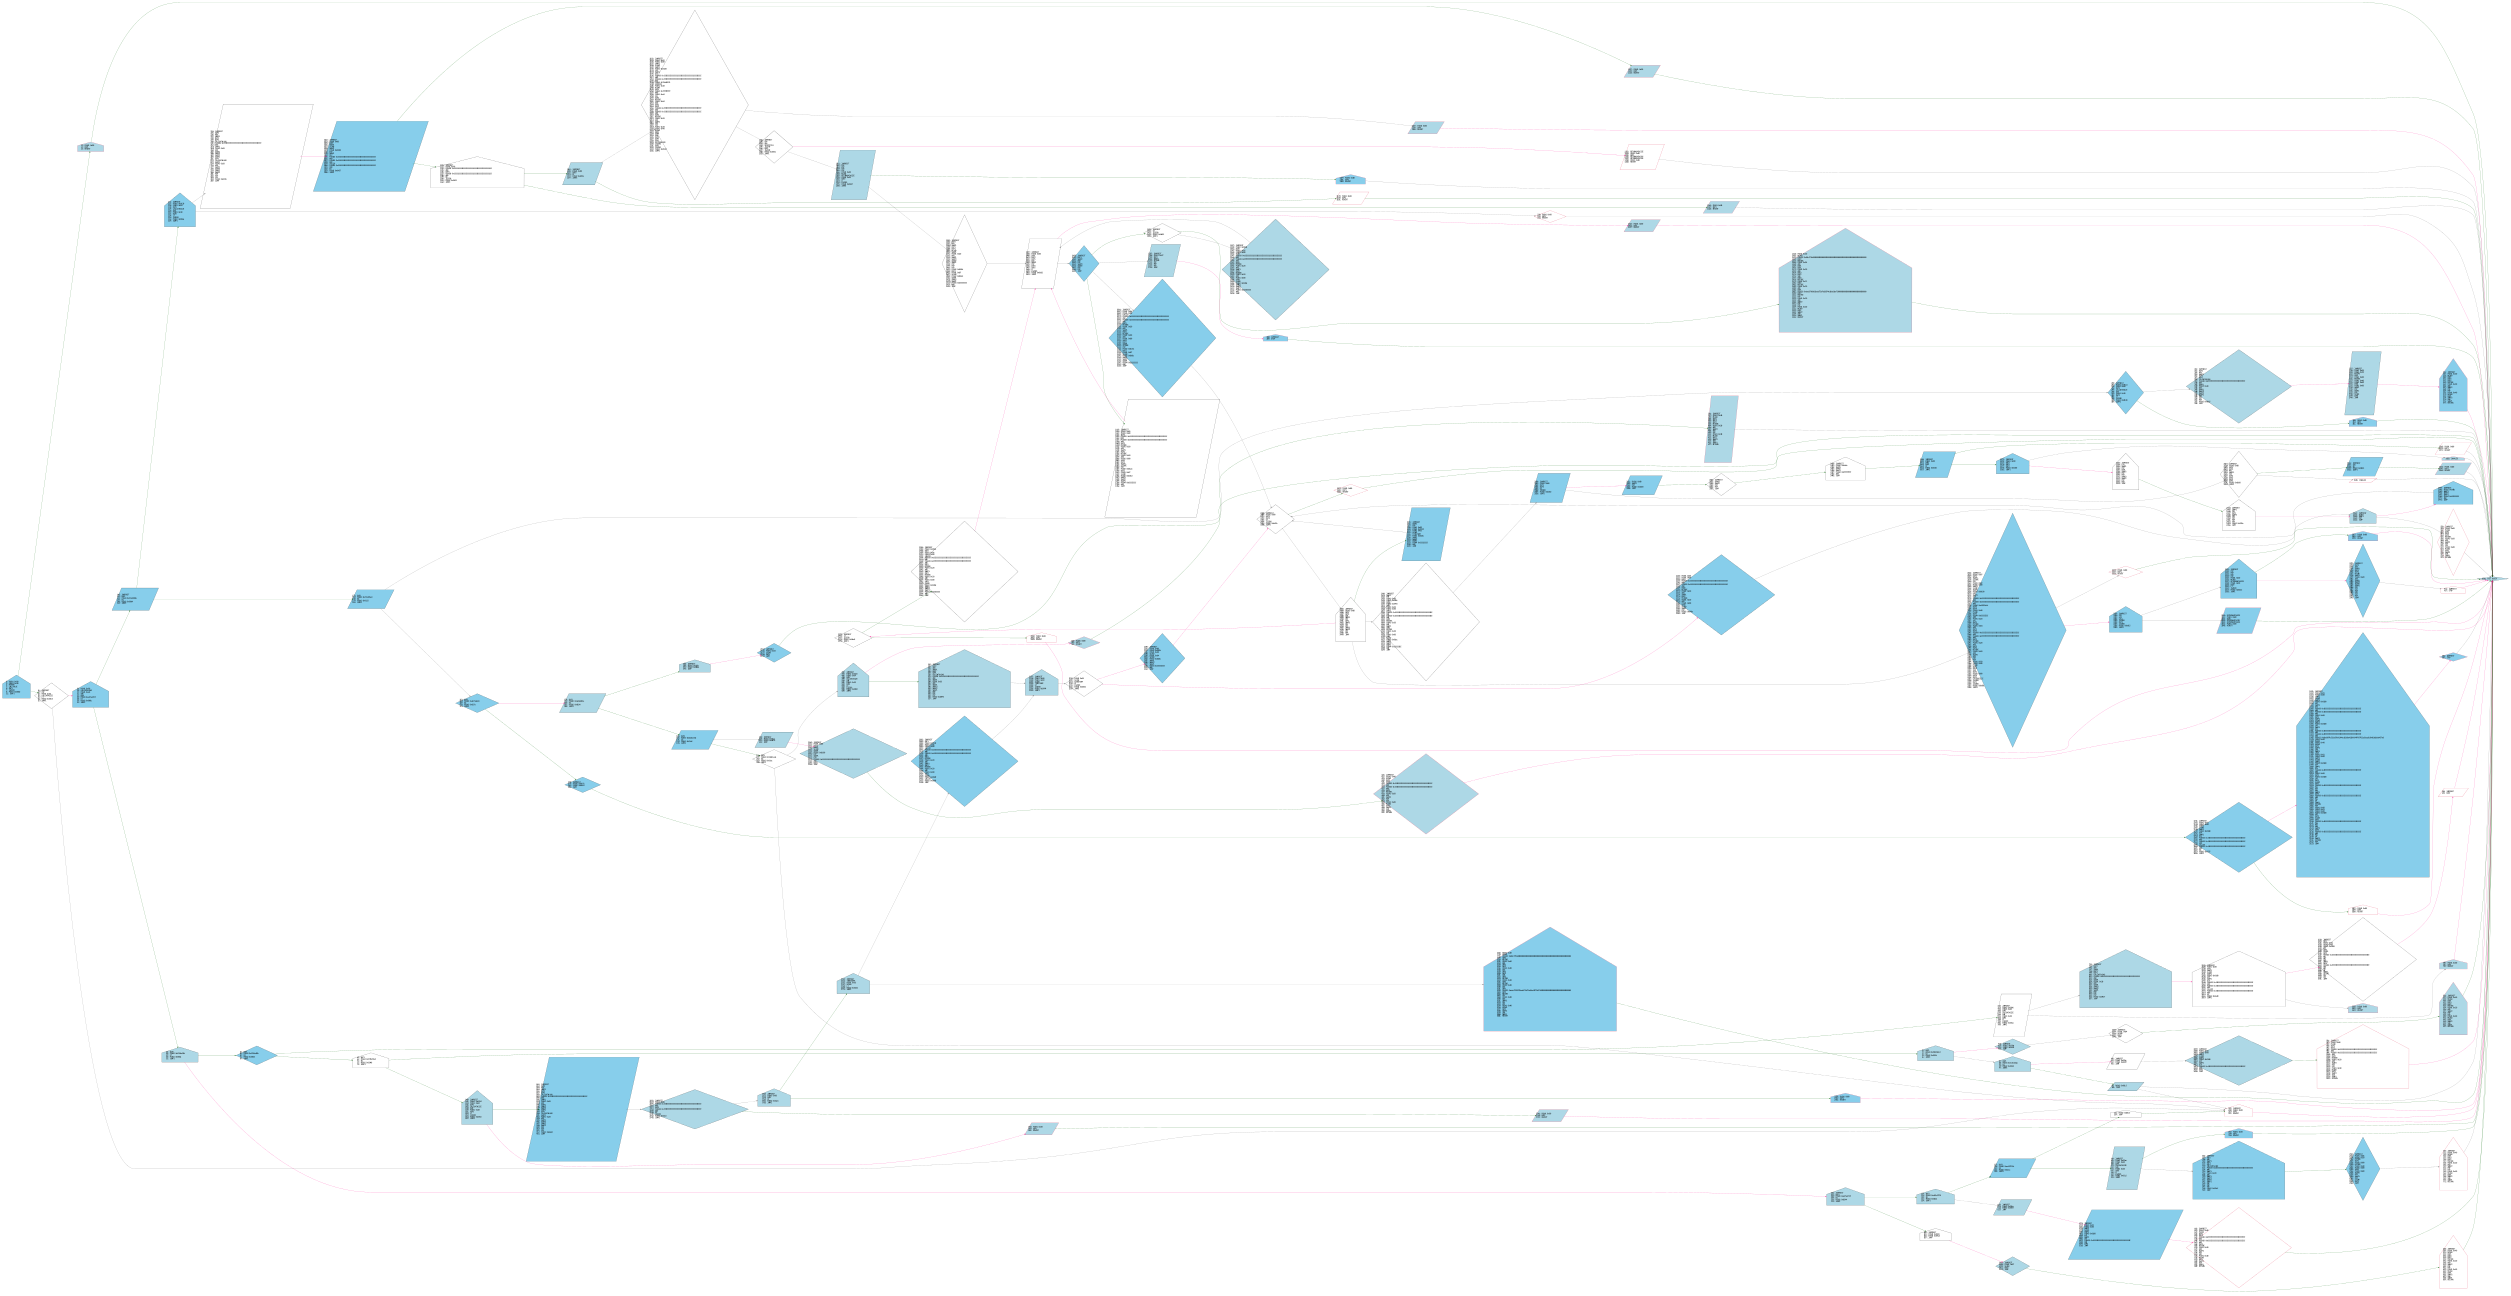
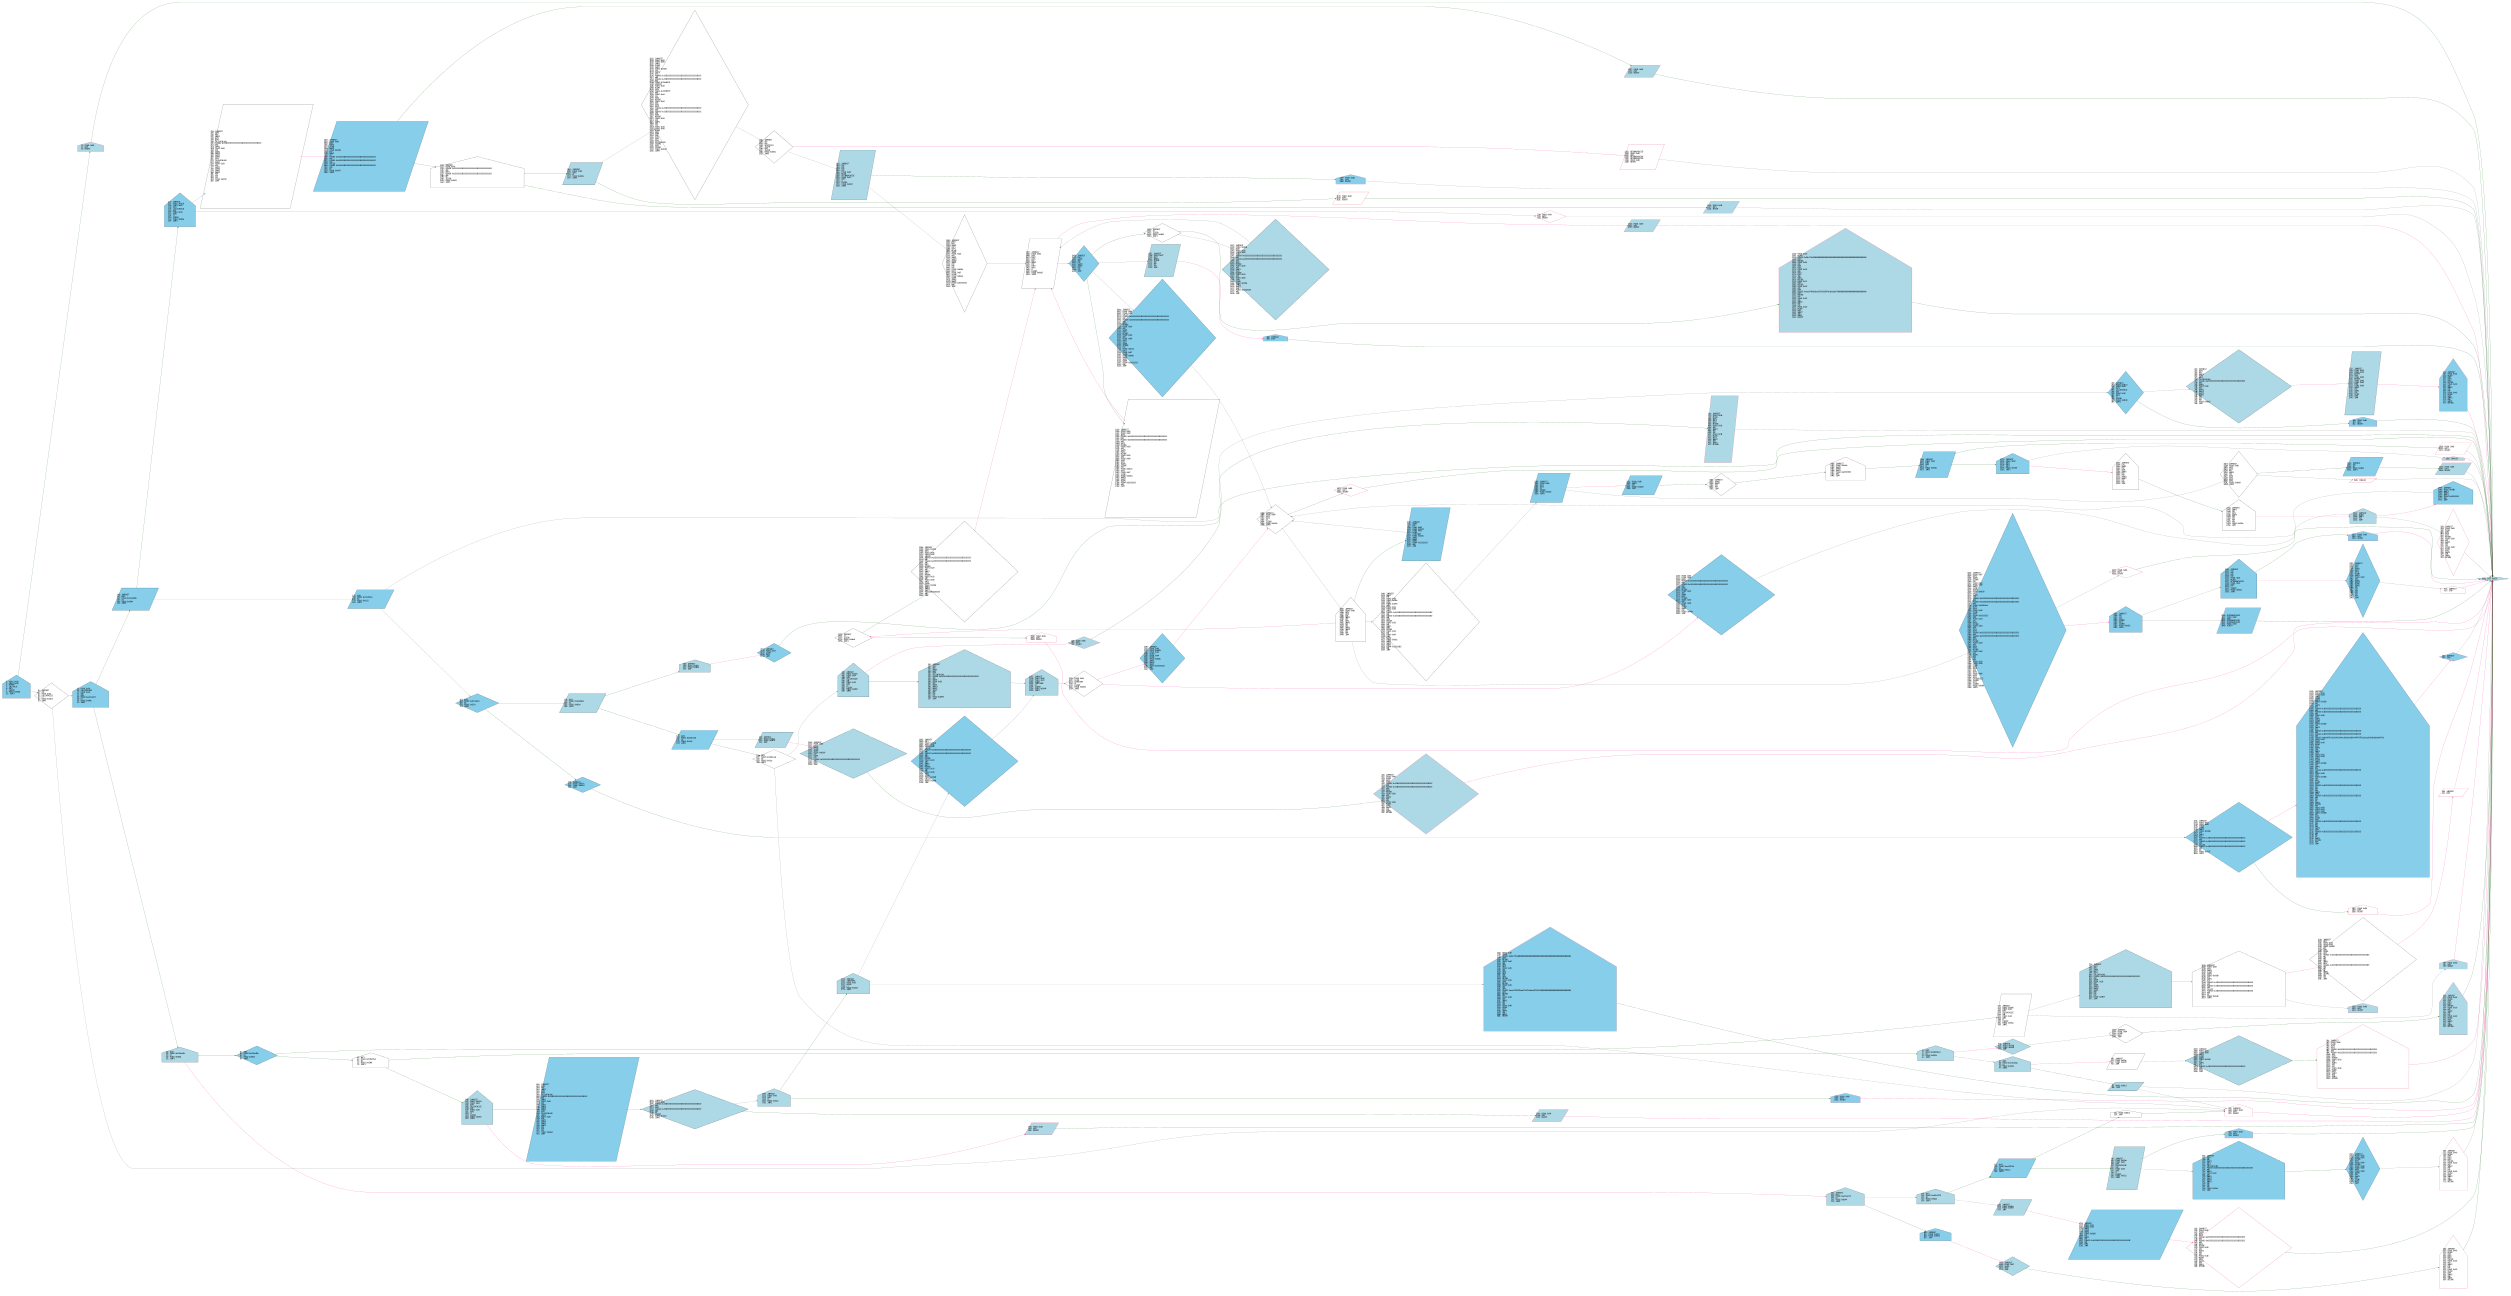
node "1337: PUSH1 0x00 1339: DUP1 1340: REVERT": removed
node "580: JUMPDEST 581: PUSH2 0x024c 584: PUSH2 0x09a3 587: JUMP": fillcolor white -> skyblue
